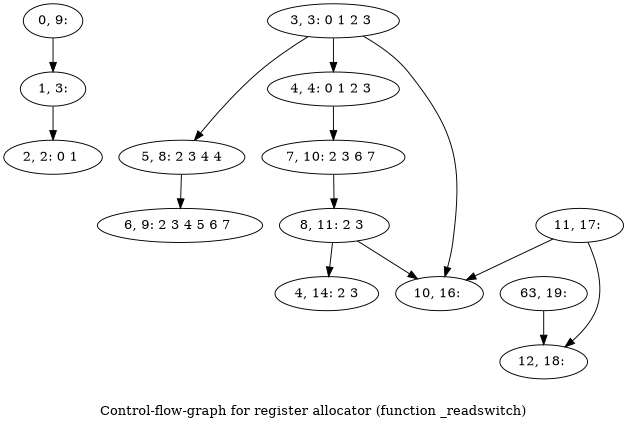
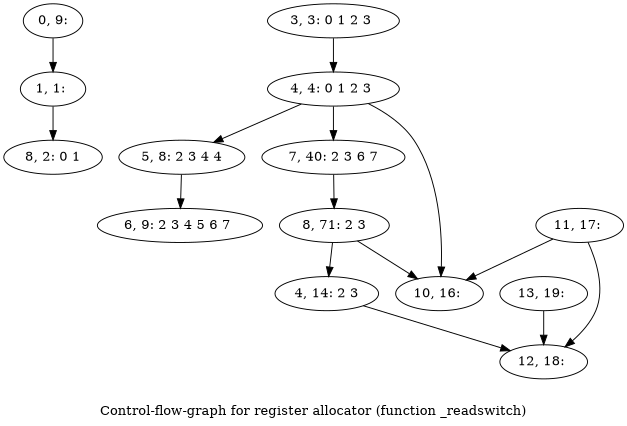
edge "3, 3: 0 1 2 3" -> "5, 8: 2 3 4 4": now "4, 4: 0 1 2 3" -> "5, 8: 2 3 4 4"
node "1, 3:": label "1, 3:" -> "1, 1:"
edge "3, 3: 0 1 2 3" -> "10, 16:": now "4, 4: 0 1 2 3" -> "10, 16:"
node "2, 2: 0 1": label "2, 2: 0 1" -> "8, 2: 0 1"
node "7, 10: 2 3 6 7": label "7, 10: 2 3 6 7" -> "7, 40: 2 3 6 7"
node "8, 11: 2 3": label "8, 11: 2 3" -> "8, 71: 2 3"
node "63, 19:": label "63, 19:" -> "13, 19:"
edge "4, 14: 2 3" -> "12, 18:": added
